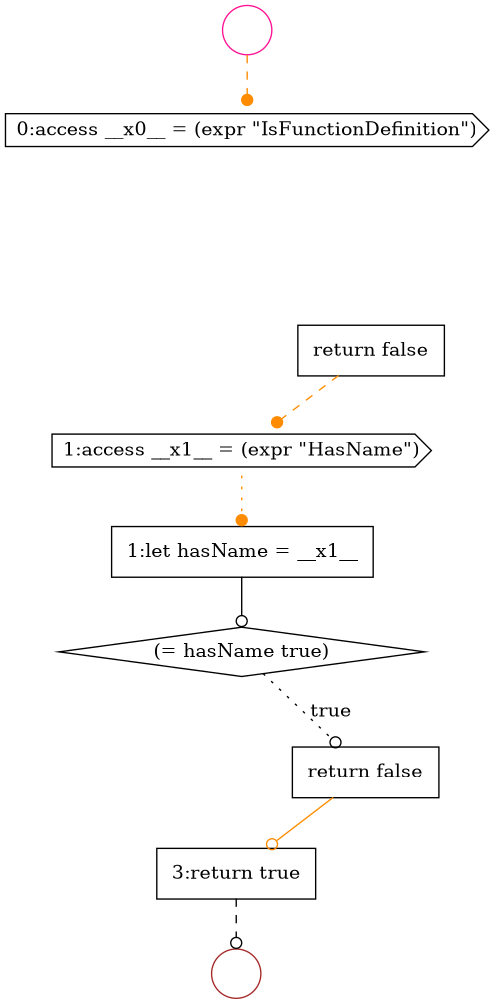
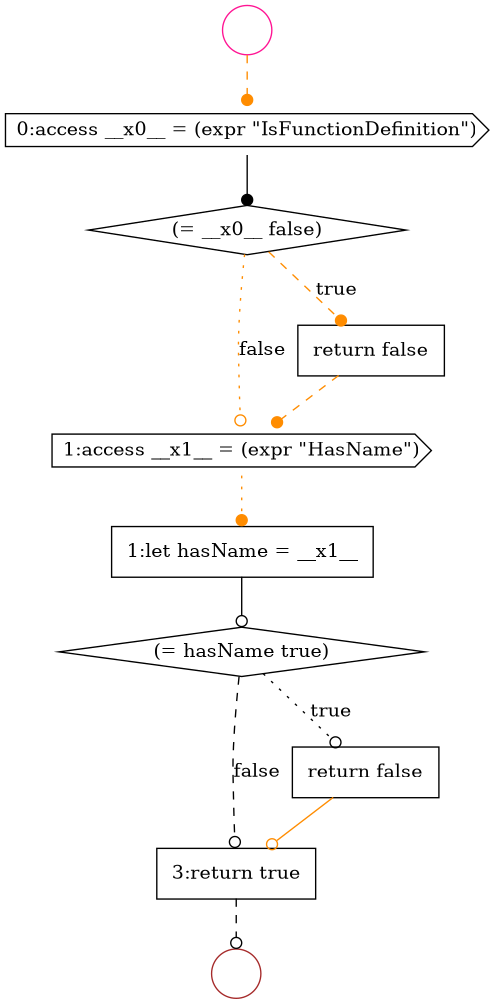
node "(= __x0__ false)": added
edge "(= hasName true)" -> "3:return true": added, label "false"
